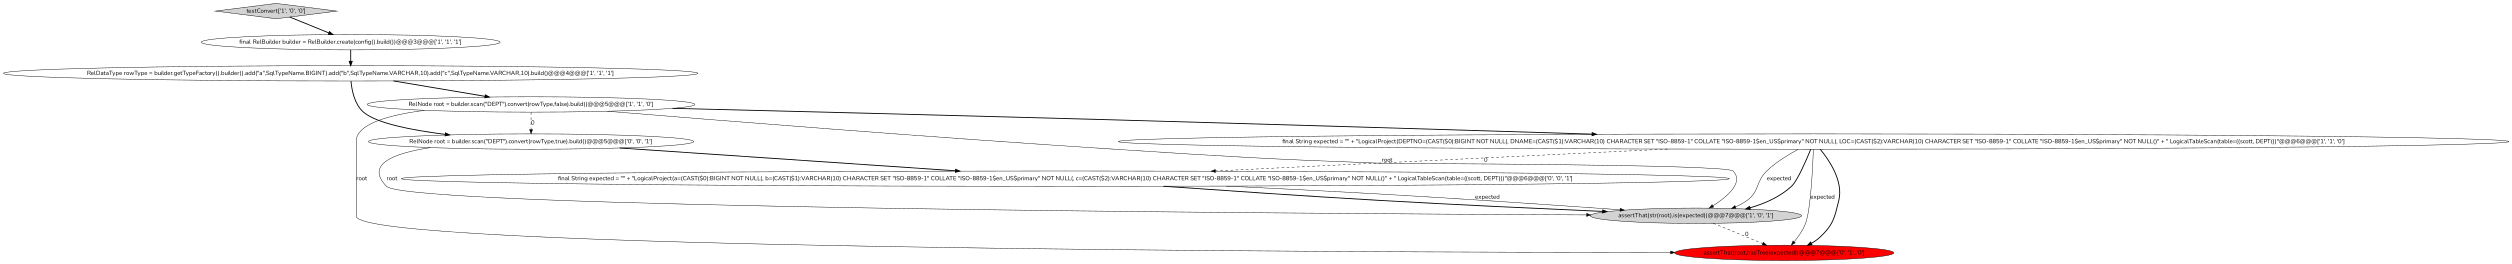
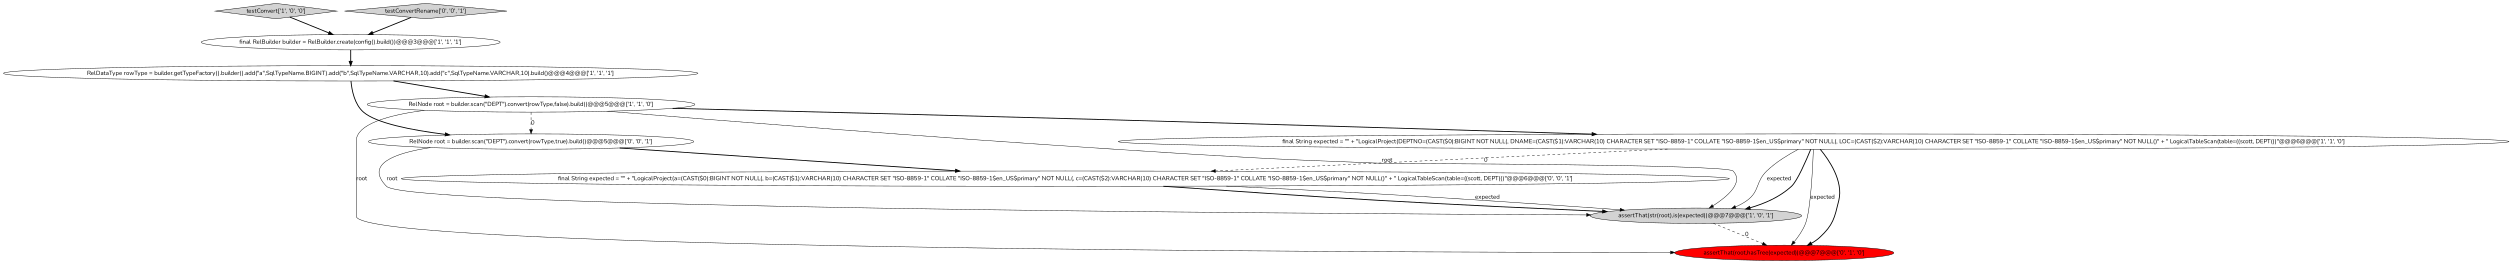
node "testConvertRename['0', '0', '1']": added
